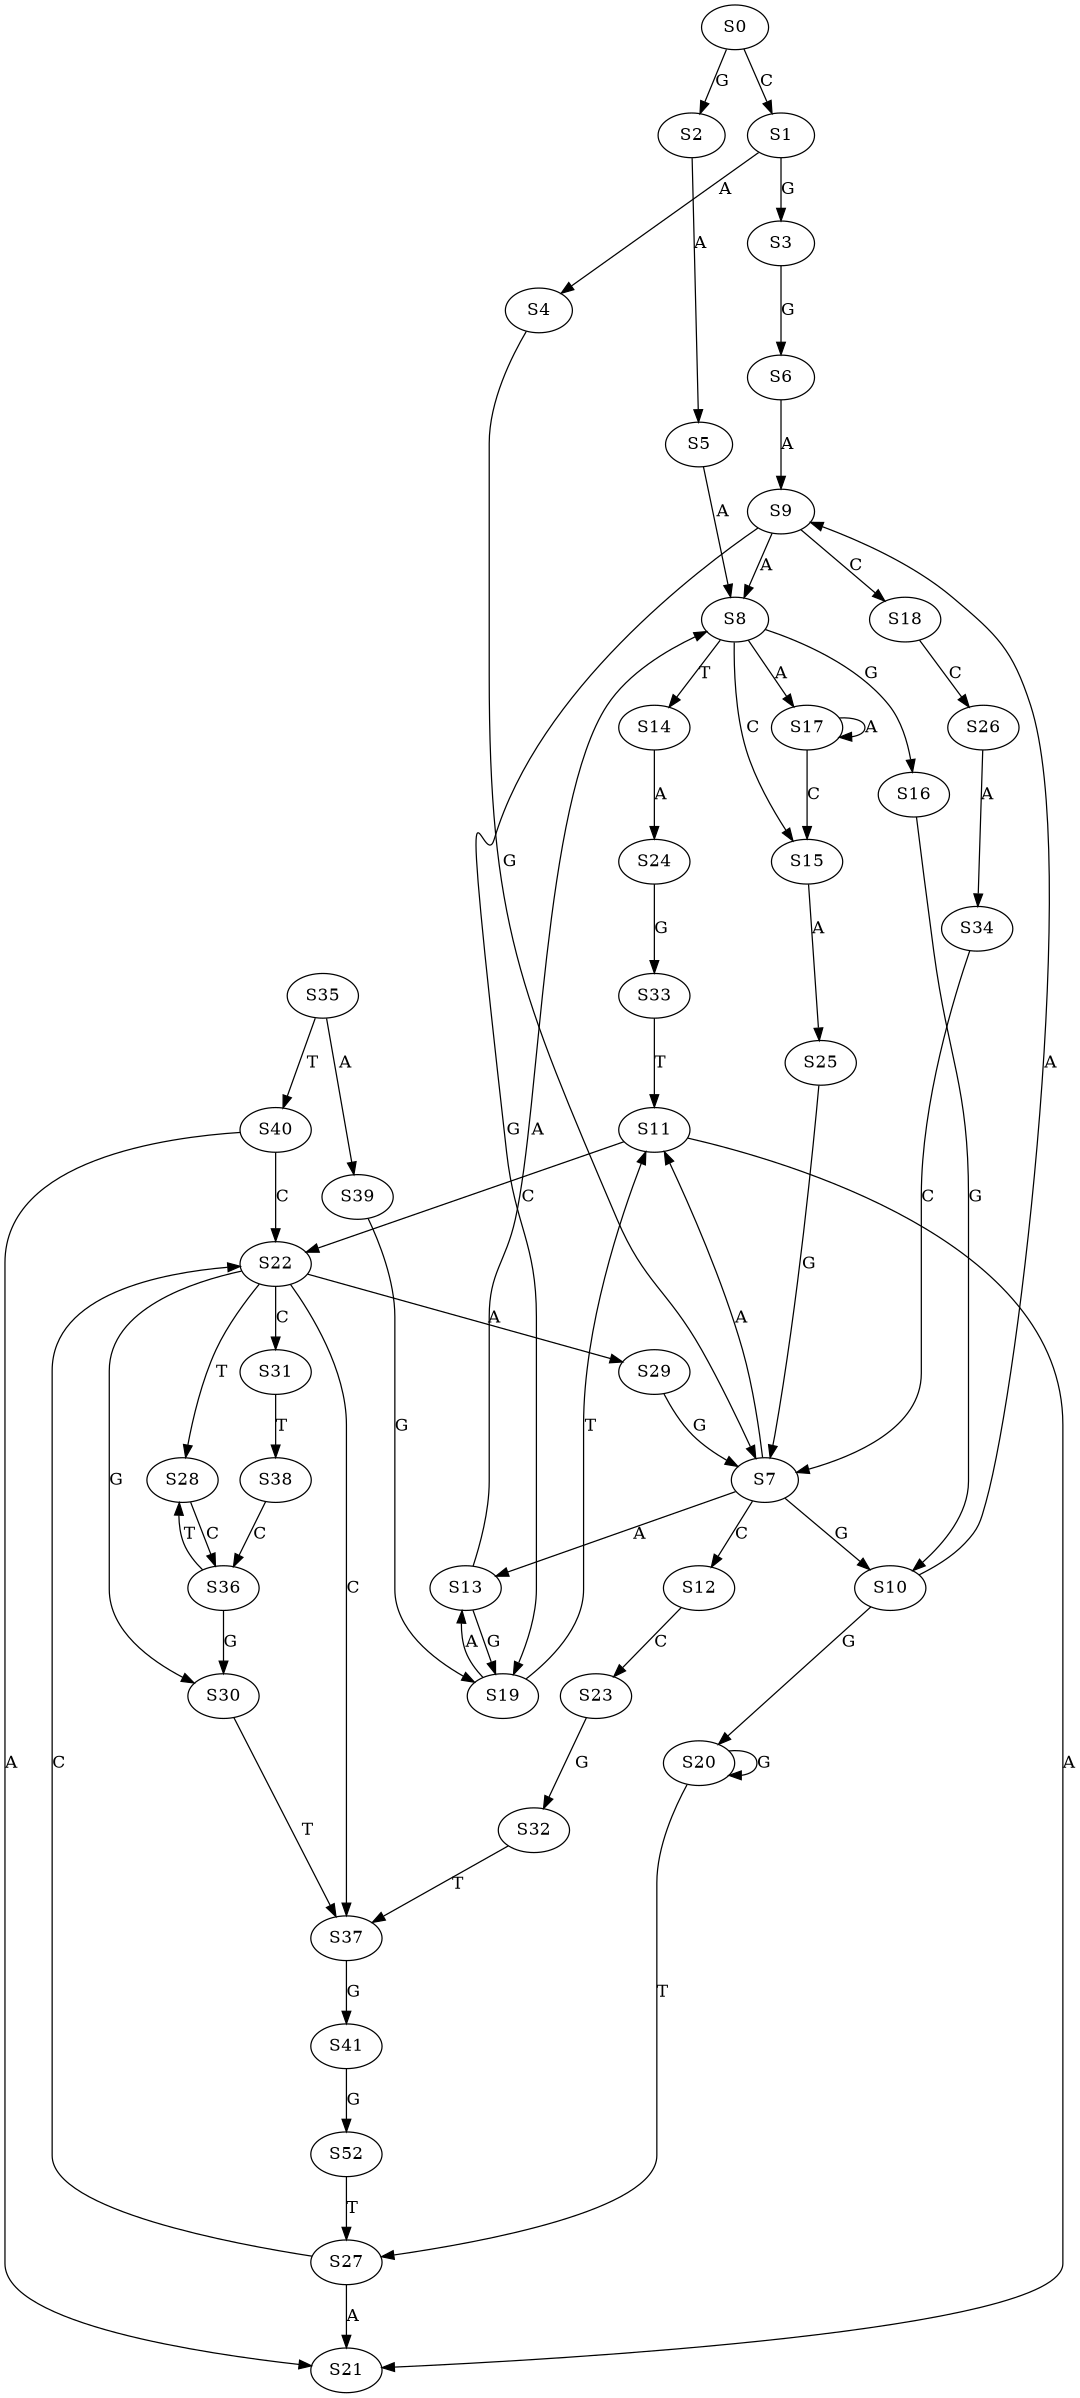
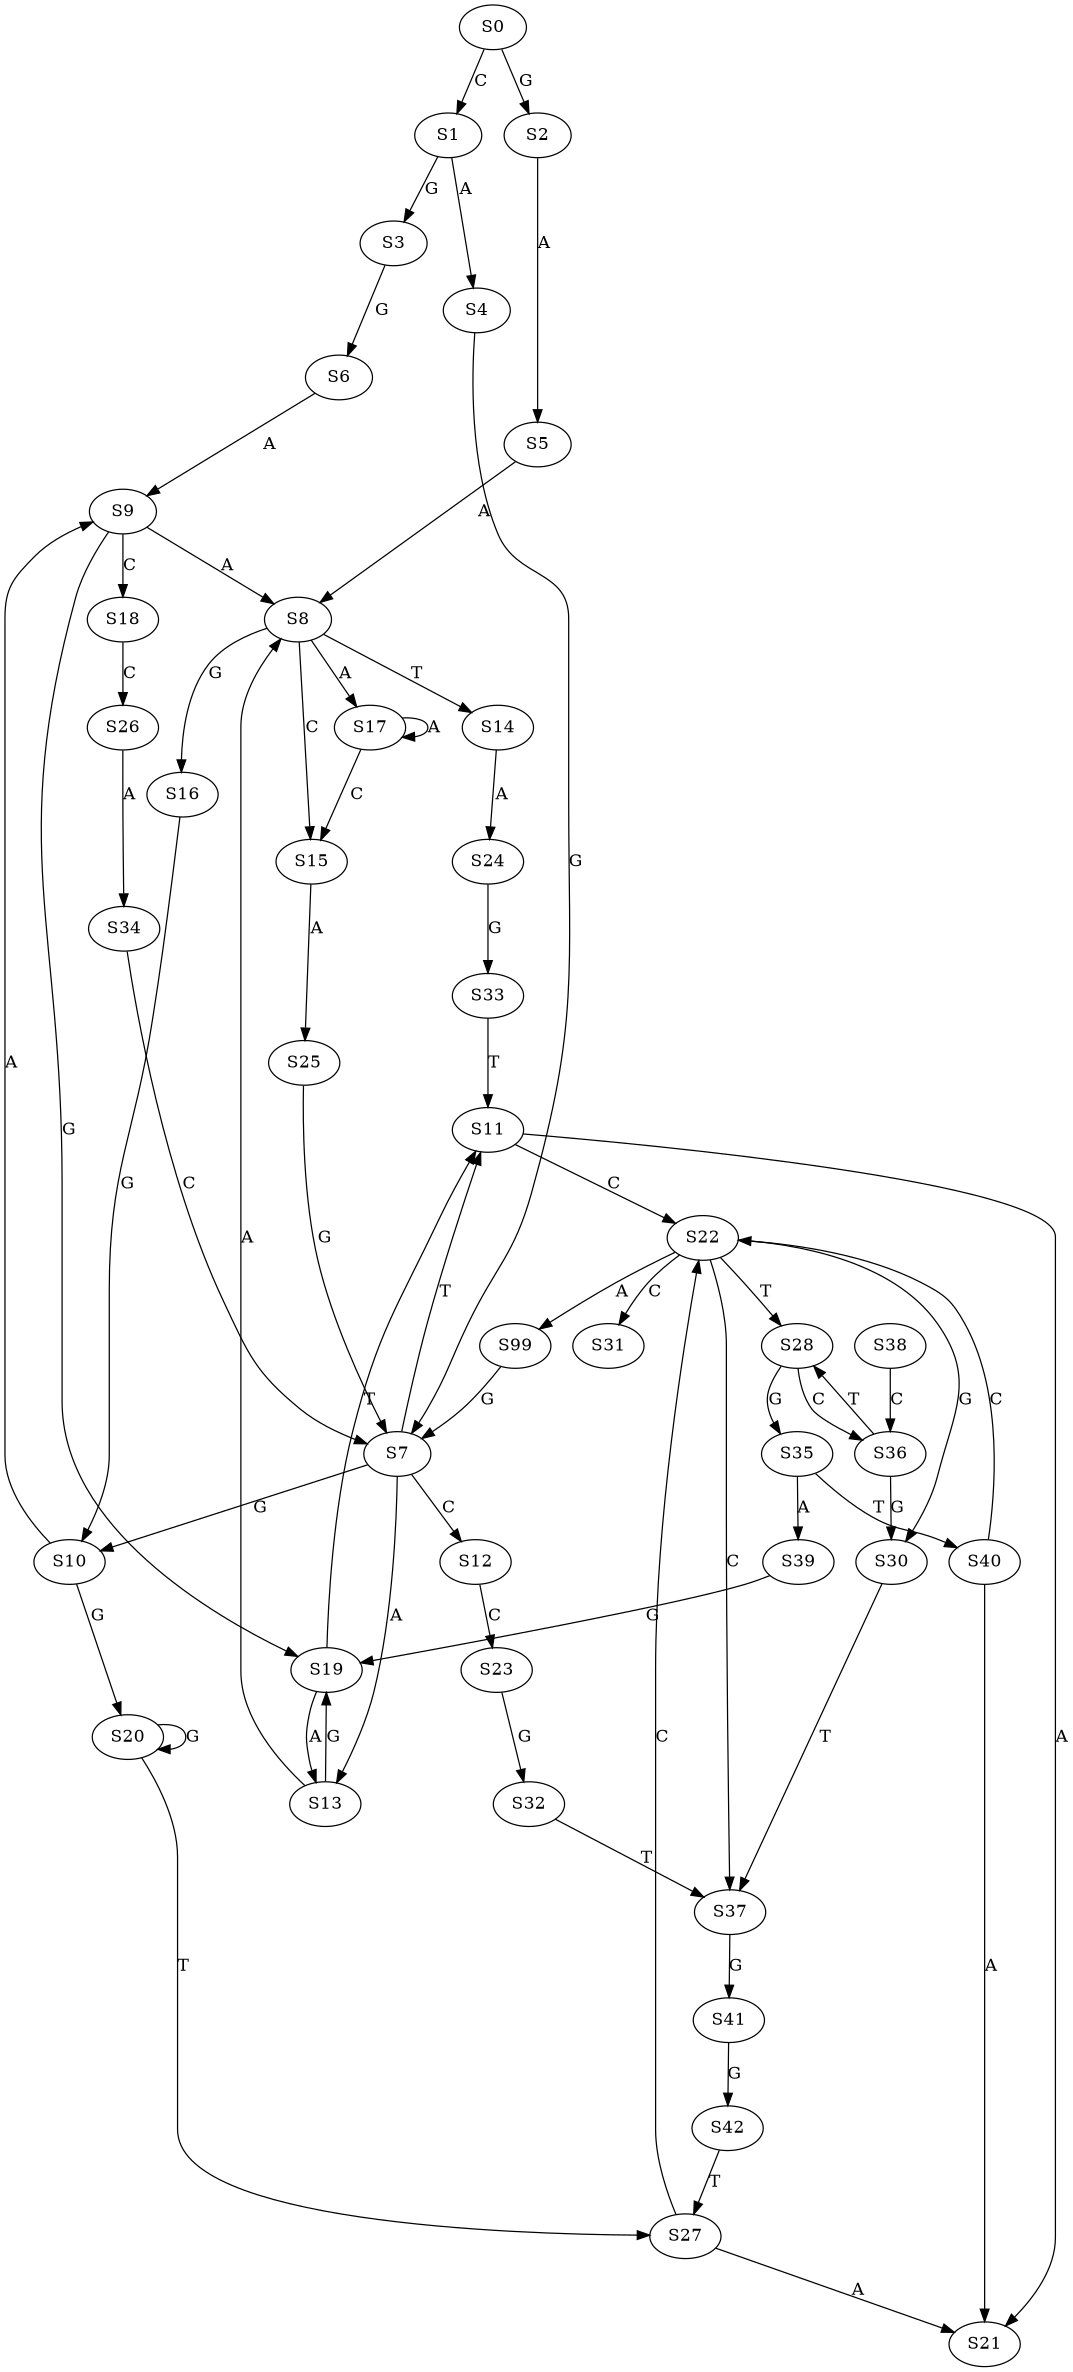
edge "S7" -> "S11": label "A" -> "T"
node "S29": label "S29" -> "S99"
edge "S28" -> "S35": added, label "G"
edge "S31" -> "S38": removed, label "T"
node "S52": label "S52" -> "S42"
